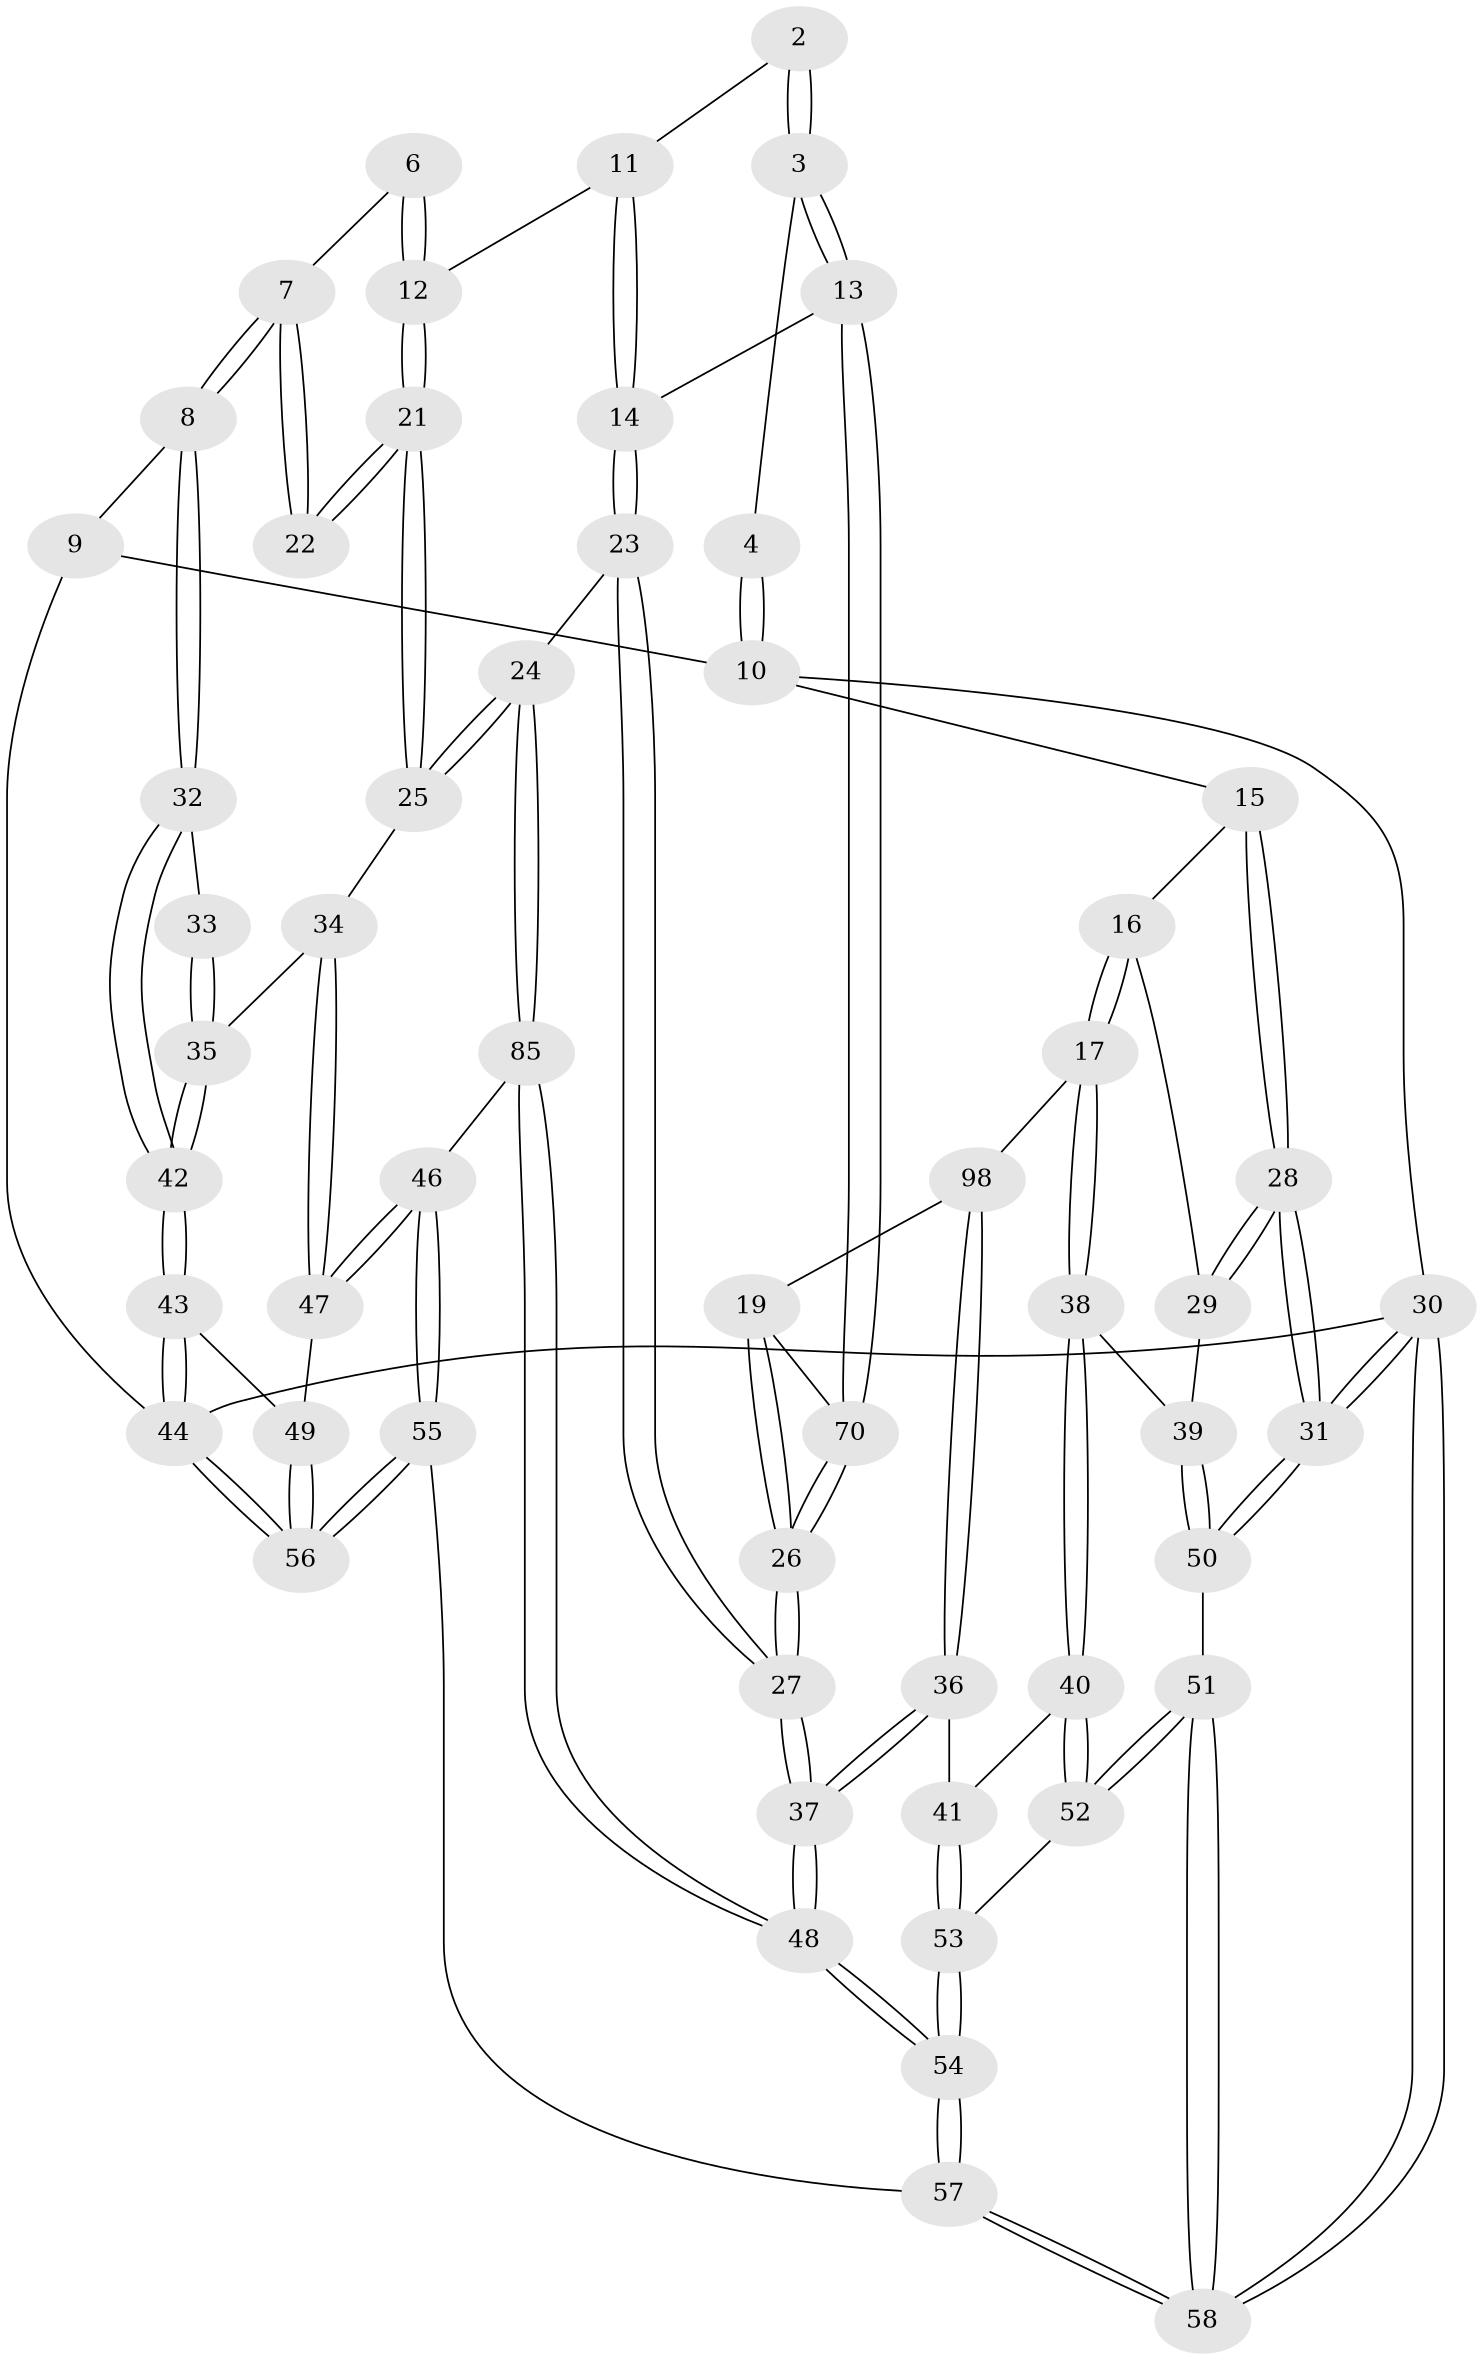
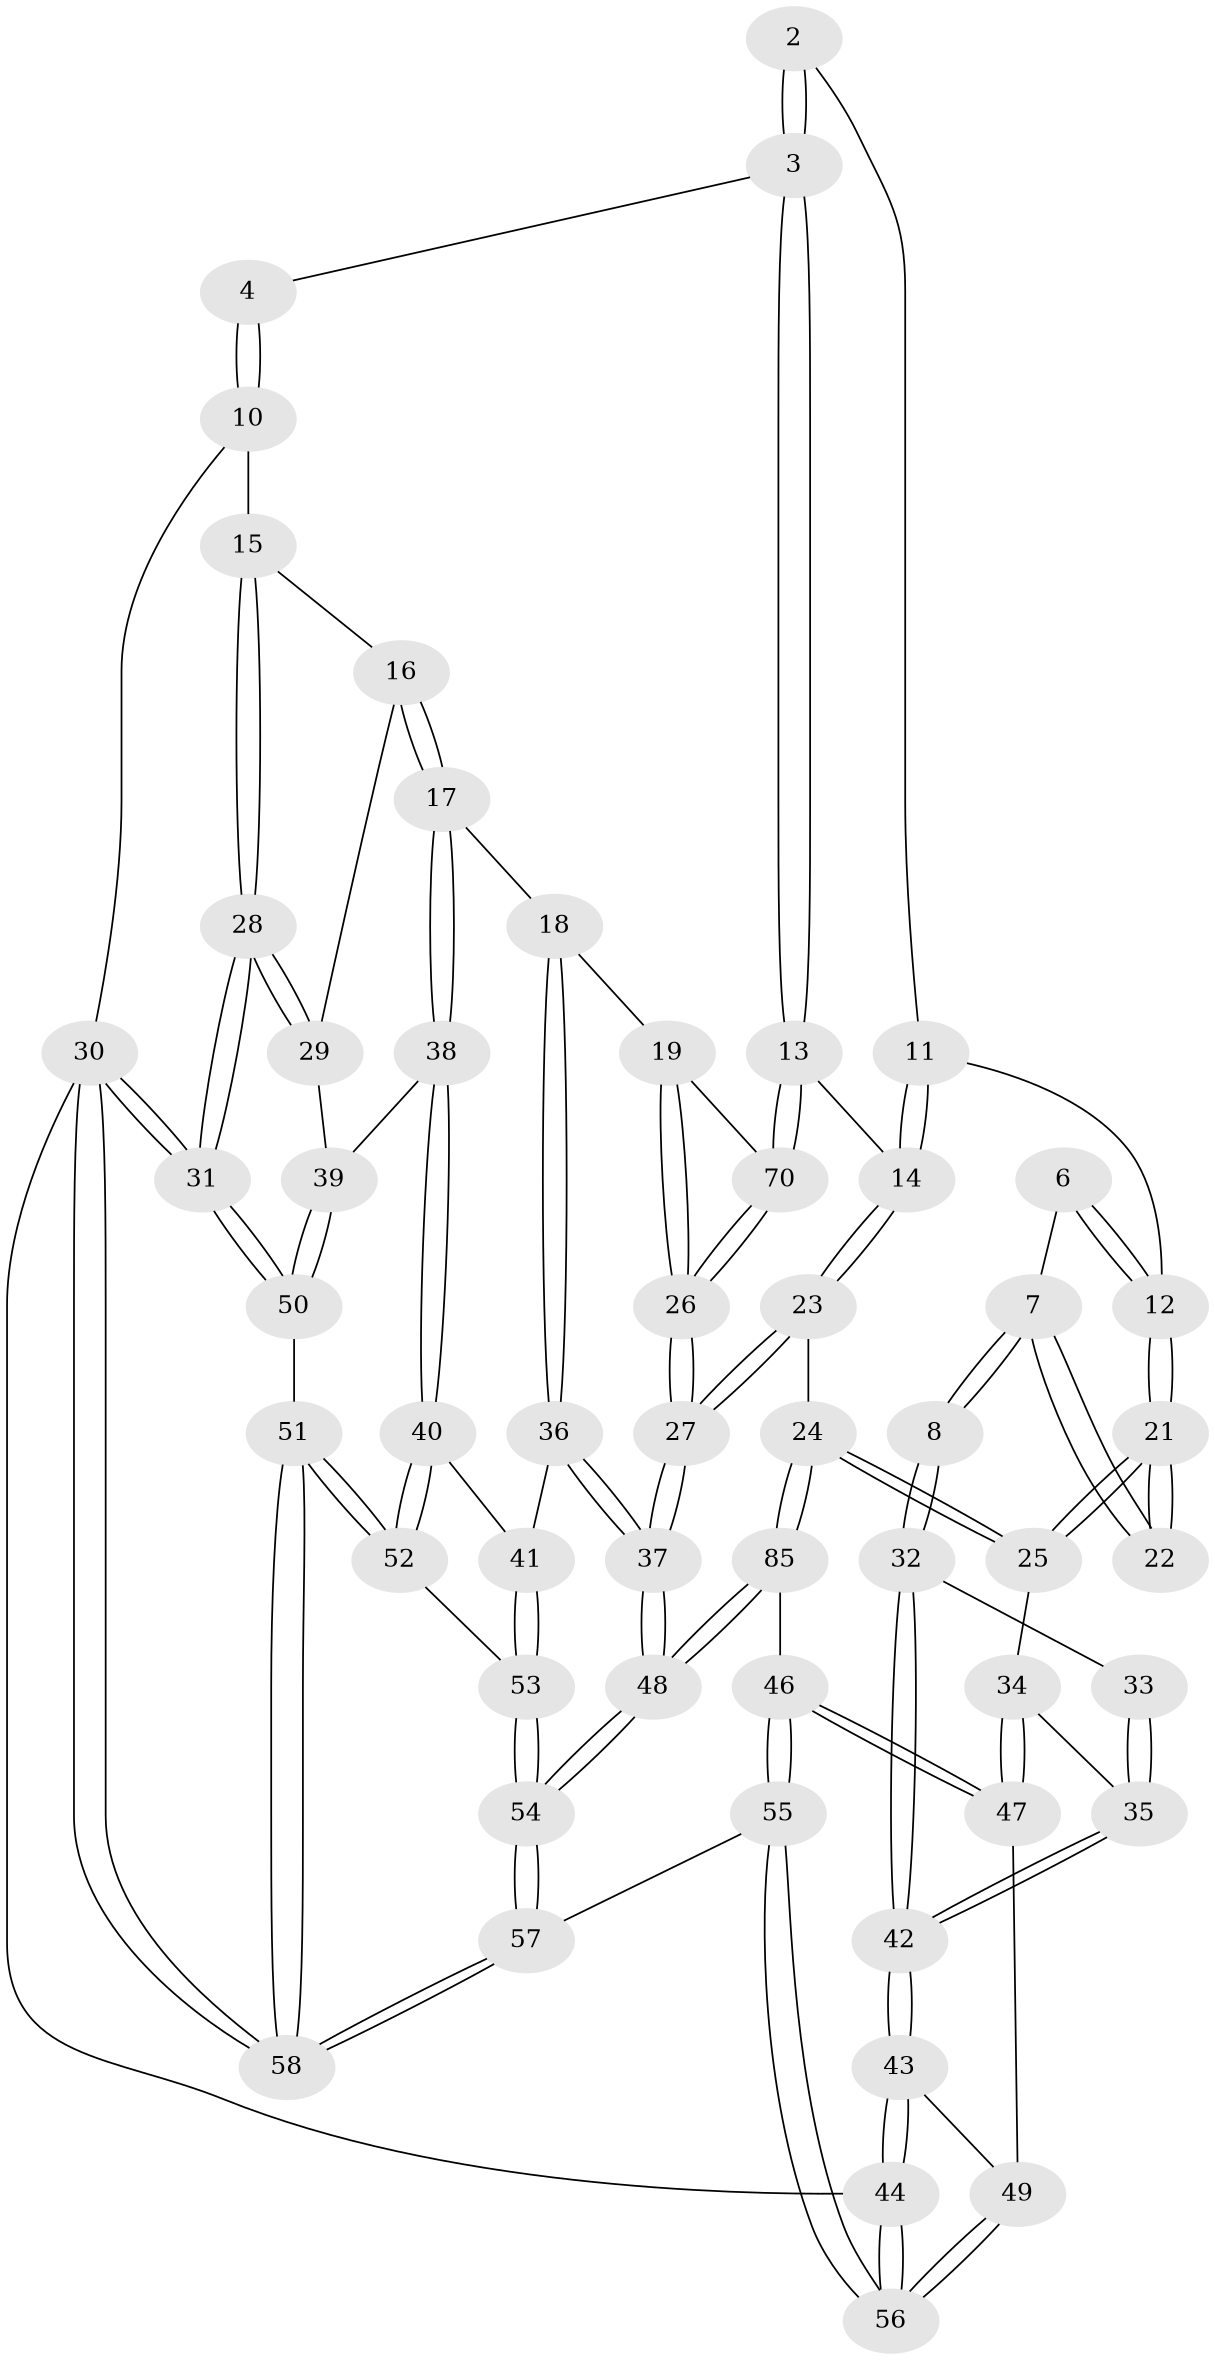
node "9": removed
node "98": label "98" -> "18"
